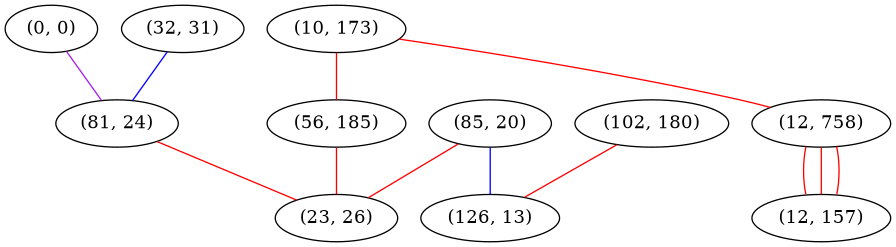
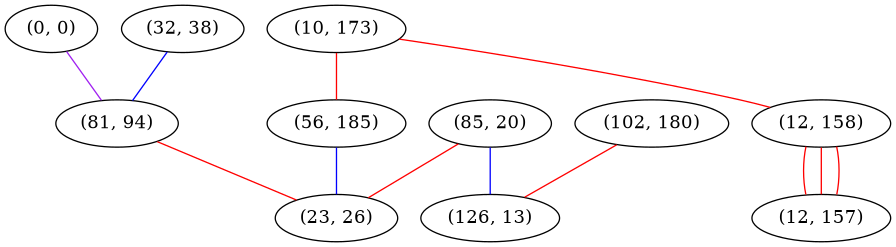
node "(32, 31)": label "(32, 31)" -> "(32, 38)"
node "(81, 24)": label "(81, 24)" -> "(81, 94)"
node "(12, 758)": label "(12, 758)" -> "(12, 158)"
edge "(56, 185)" -- "(23, 26)": color red -> blue
